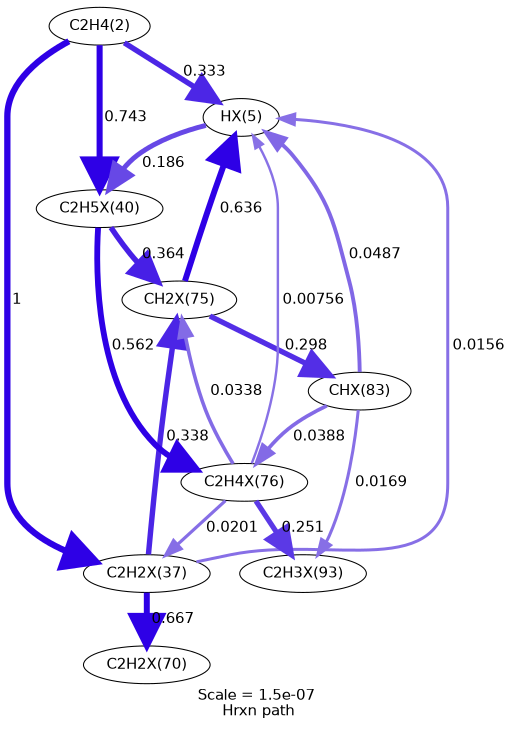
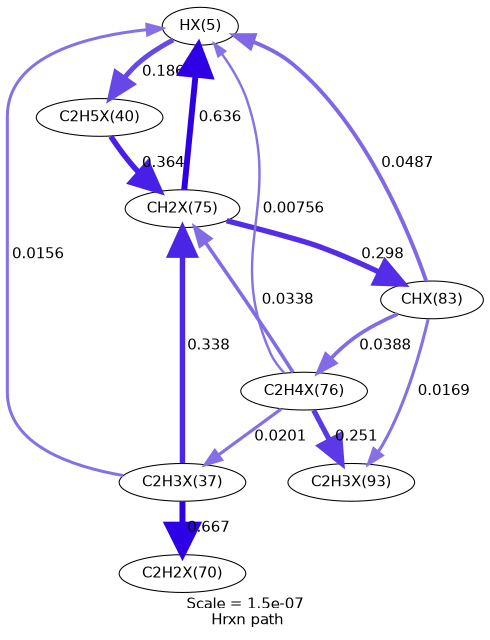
node "C2H4(2)": removed
edge "C2H5X(40)" -> "C2H4X(76)": removed, label "0.562"
node "C2H2X(37)": label "C2H2X(37)" -> "C2H3X(37)"
